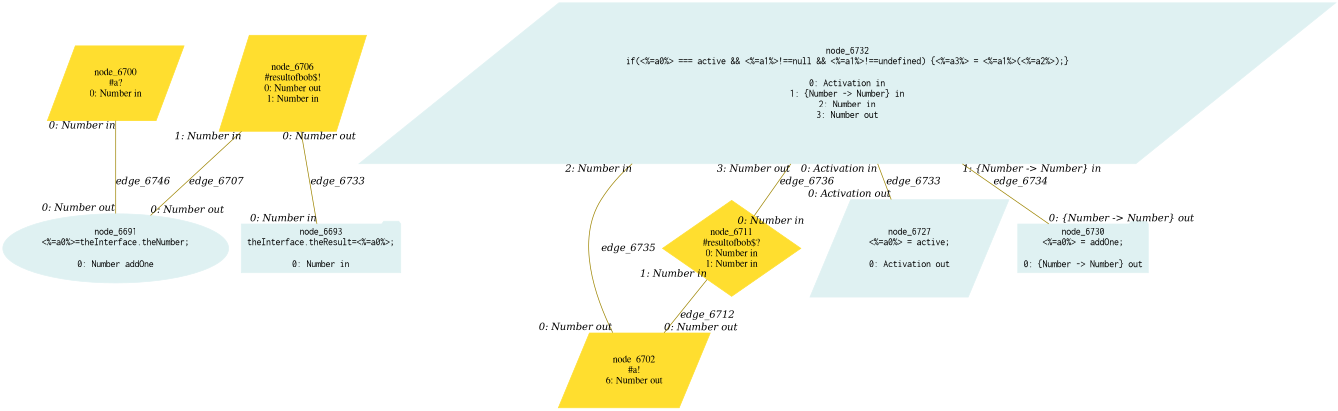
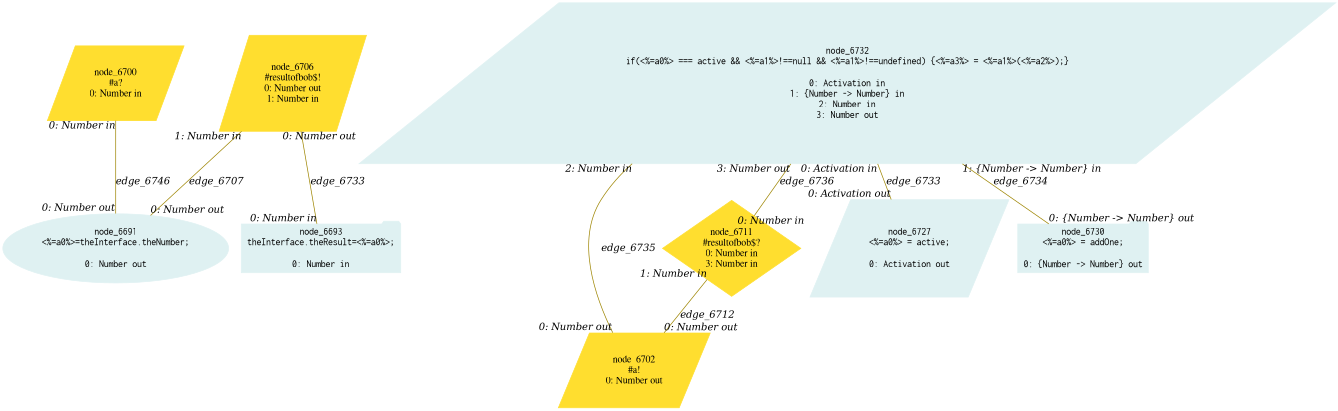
node "node_6691 <%=a0%>=theInterface.theNumber; 0: Number addOne": label "node_6691 <%=a0%>=theInterface.theNumber; 0: Number addOne" -> "node_6691 <%=a0%>=theInterface.theNumber; 0: Number out"
node "node_6711 #resultofbob$? 0: Number in 1: Number in": label "node_6711 #resultofbob$? 0: Number in 1: Number in" -> "node_6711 #resultofbob$? 0: Number in 3: Number in"
node "node_6702 #a! 6: Number out": label "node_6702 #a! 6: Number out" -> "node_6702 #a! 0: Number out"
